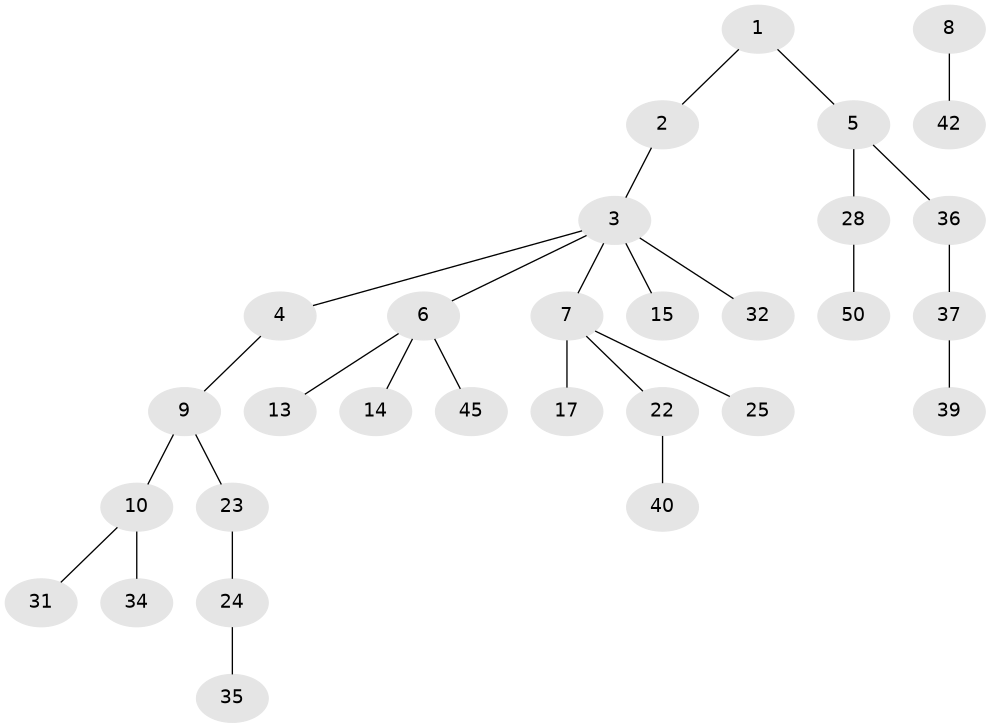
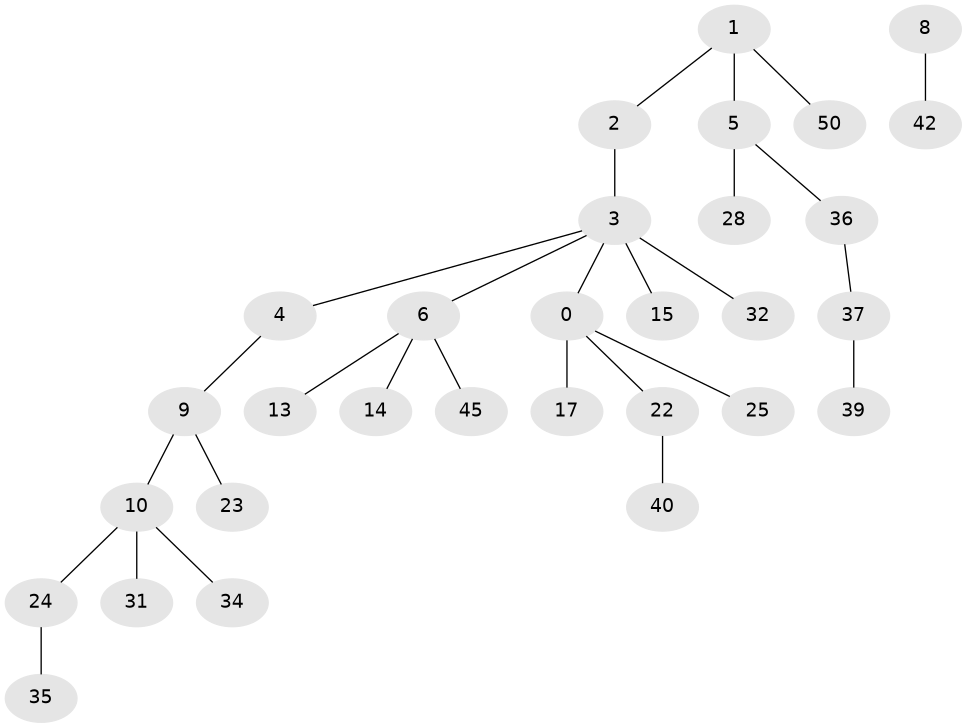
edge "28" -- "50": now "1" -- "50"
node "7": label "7" -> "0"
edge "23" -- "24": now "10" -- "24"
